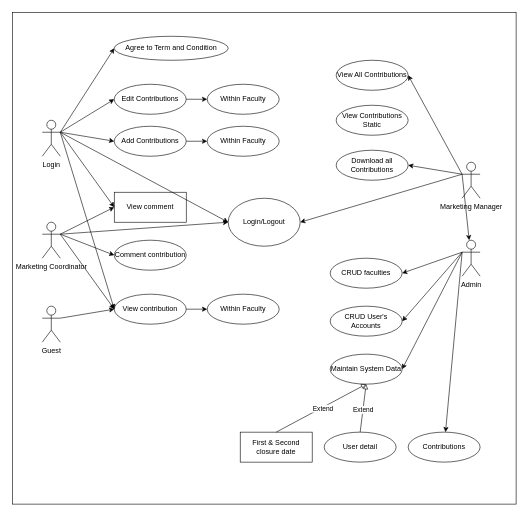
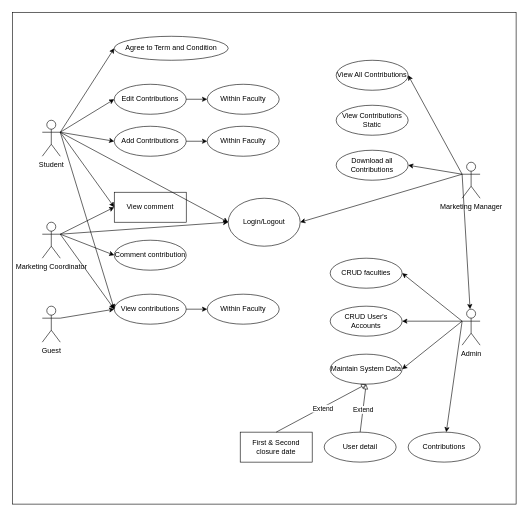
node "Login": label "Login" -> "Student"
node "Admin": moved (471, 258) -> (471, 327)
node "View contribution": label "View contribution" -> "View contributions"
